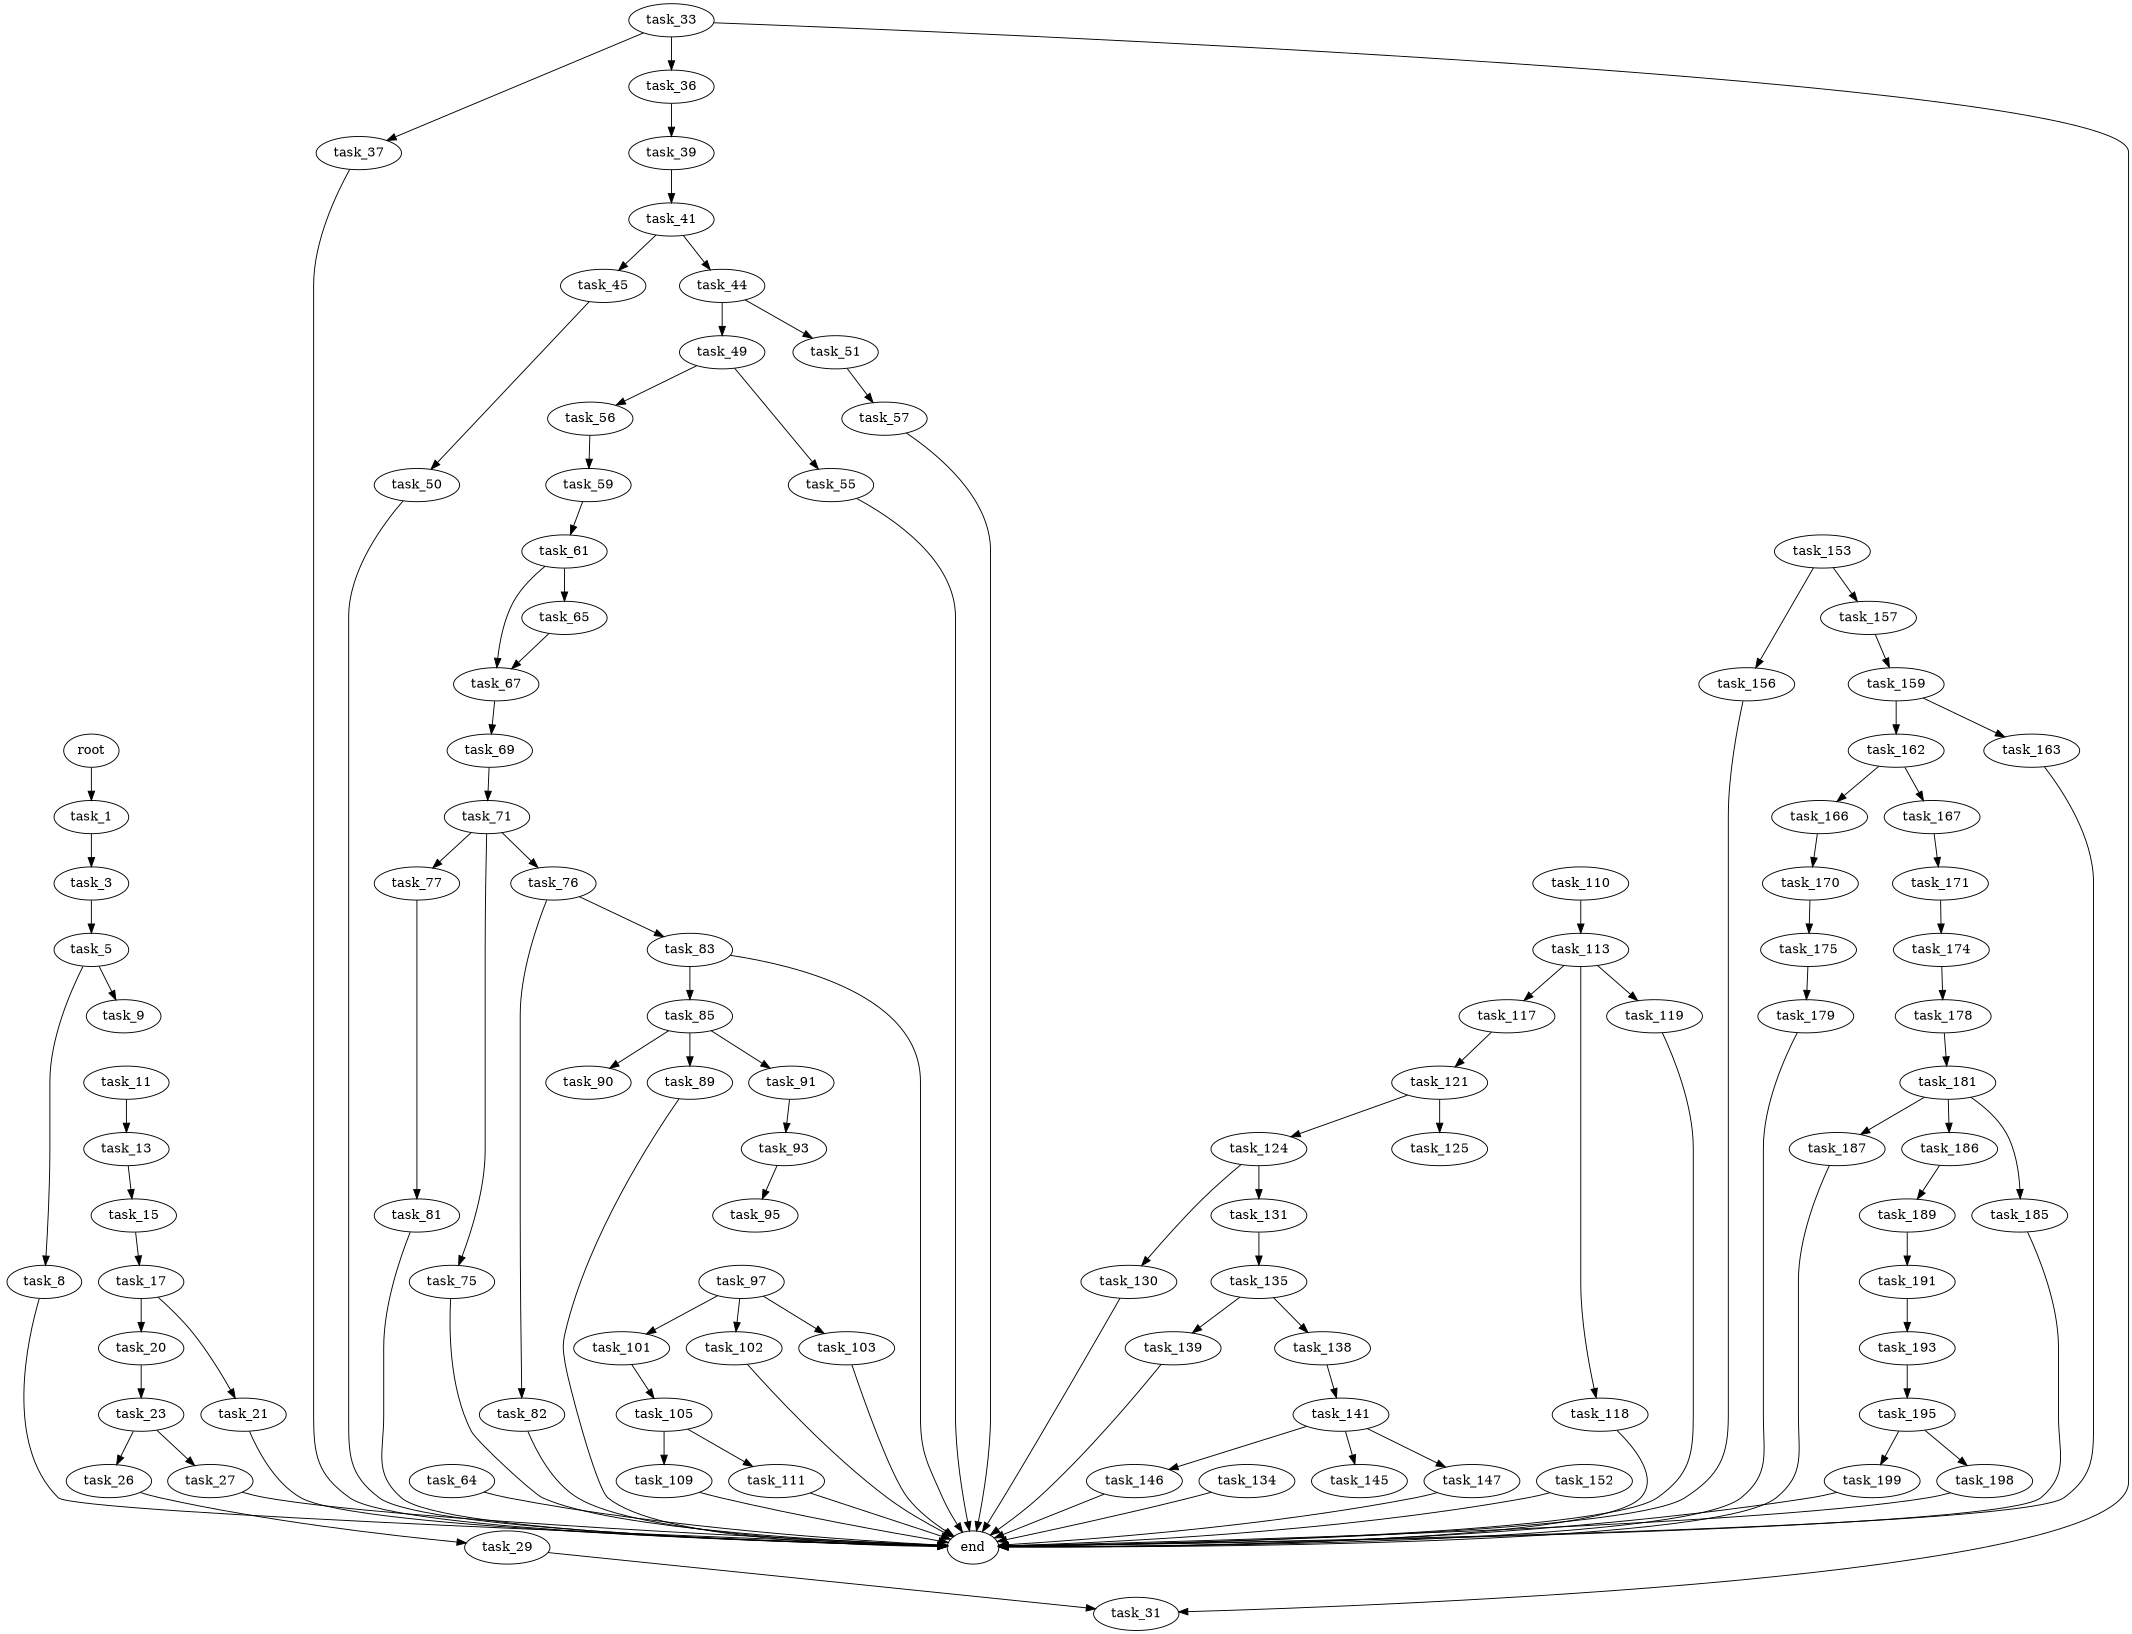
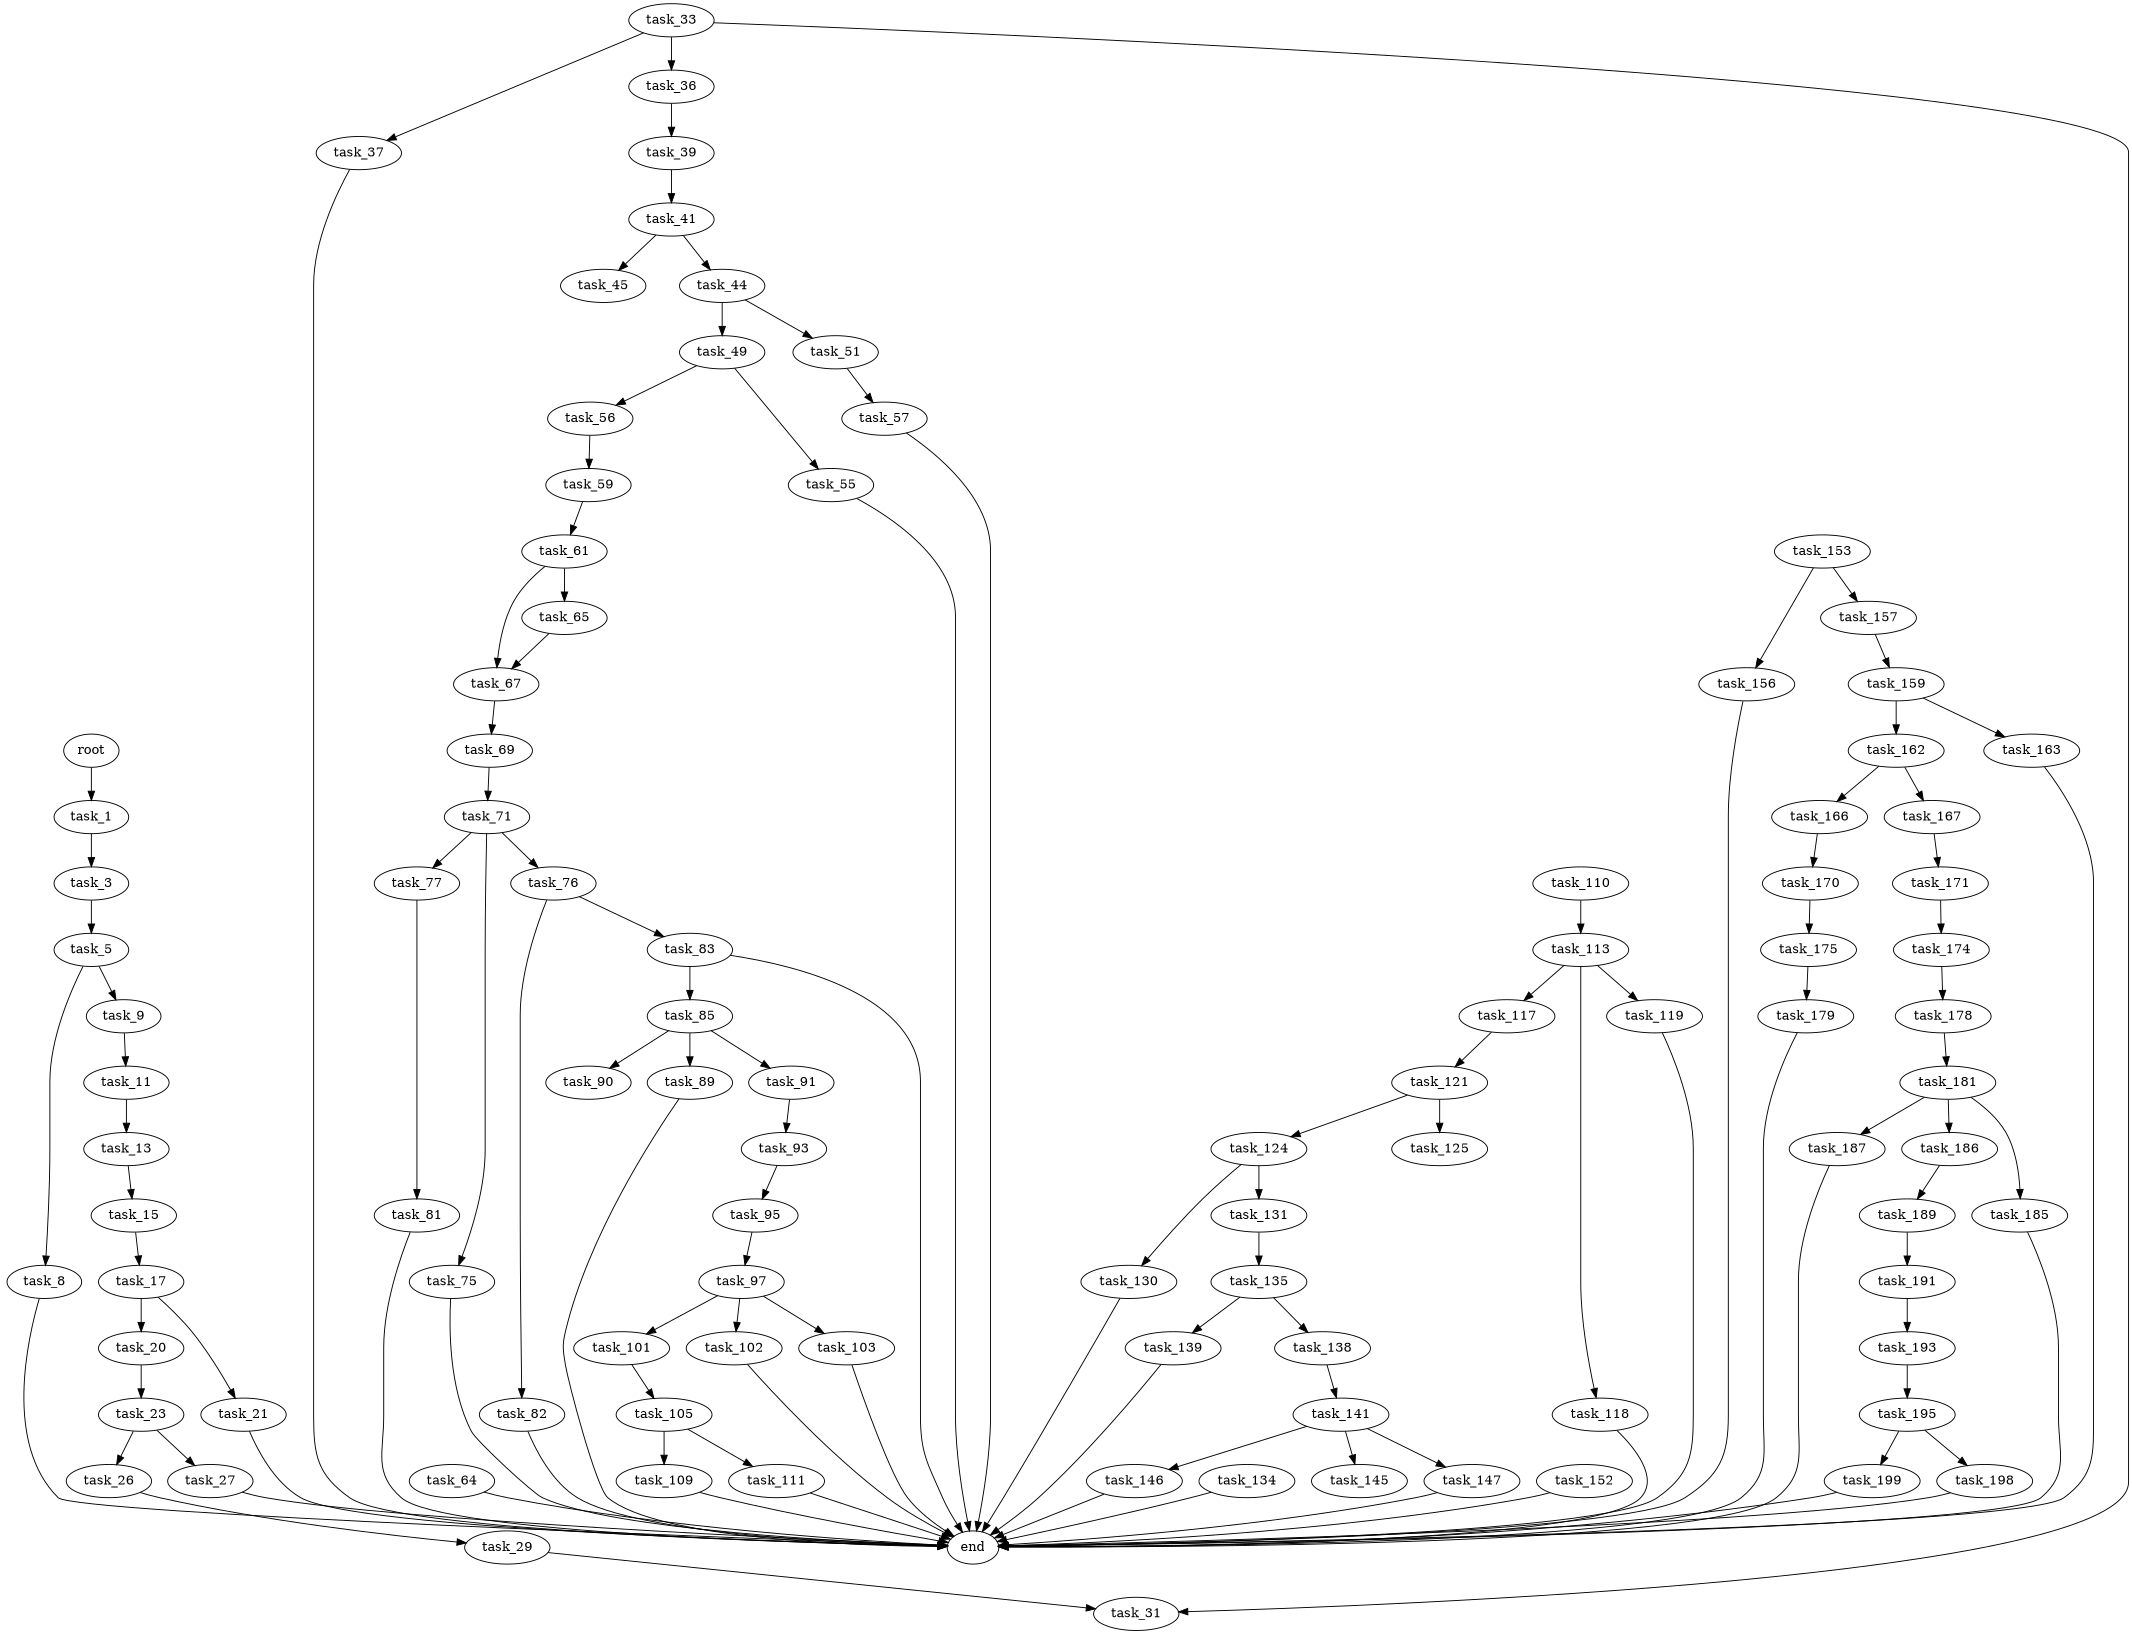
node "task_50": removed
edge "task_9" -> "task_11": added
edge "task_95" -> "task_97": added
